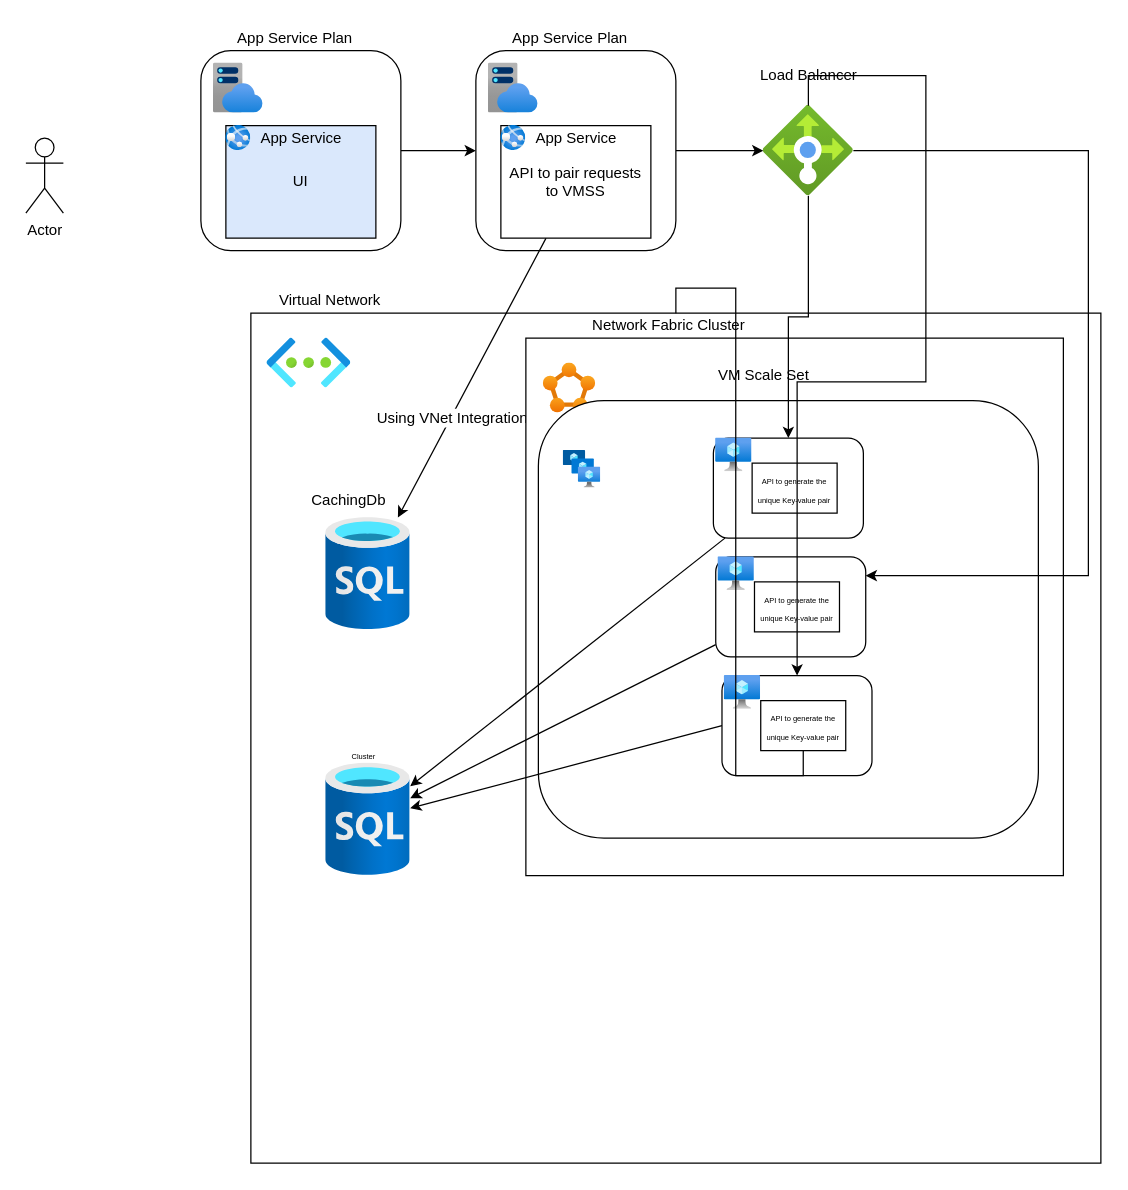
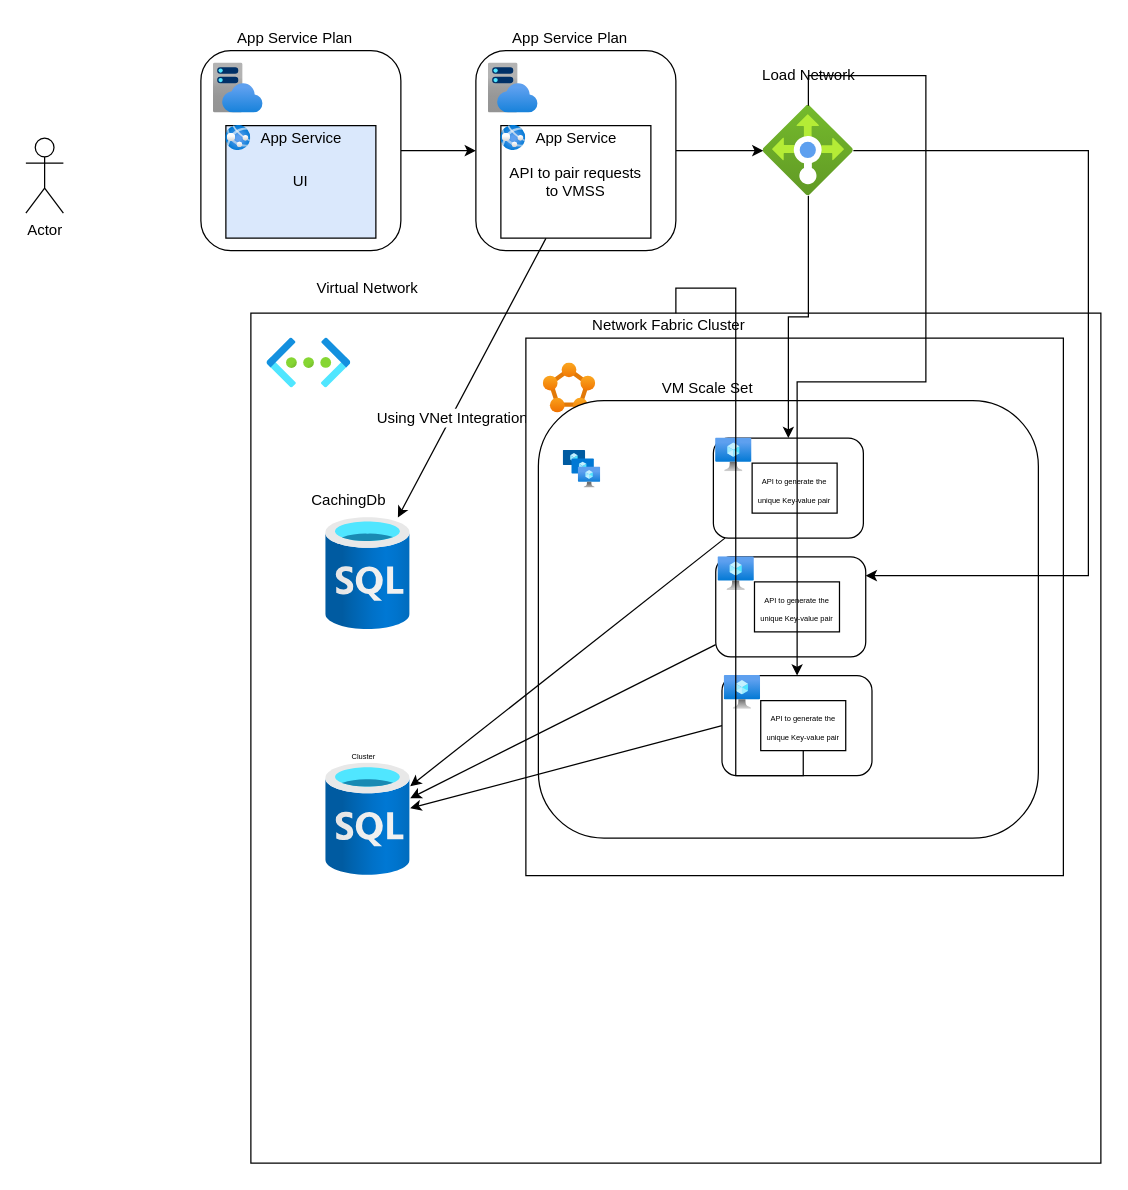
node "Load Balancer": label "Load Balancer" -> "Load Network"
node "Virtual Network": moved (329, 301) -> (367, 288)
node "VM Scale Set": moved (763, 376) -> (707, 388)
